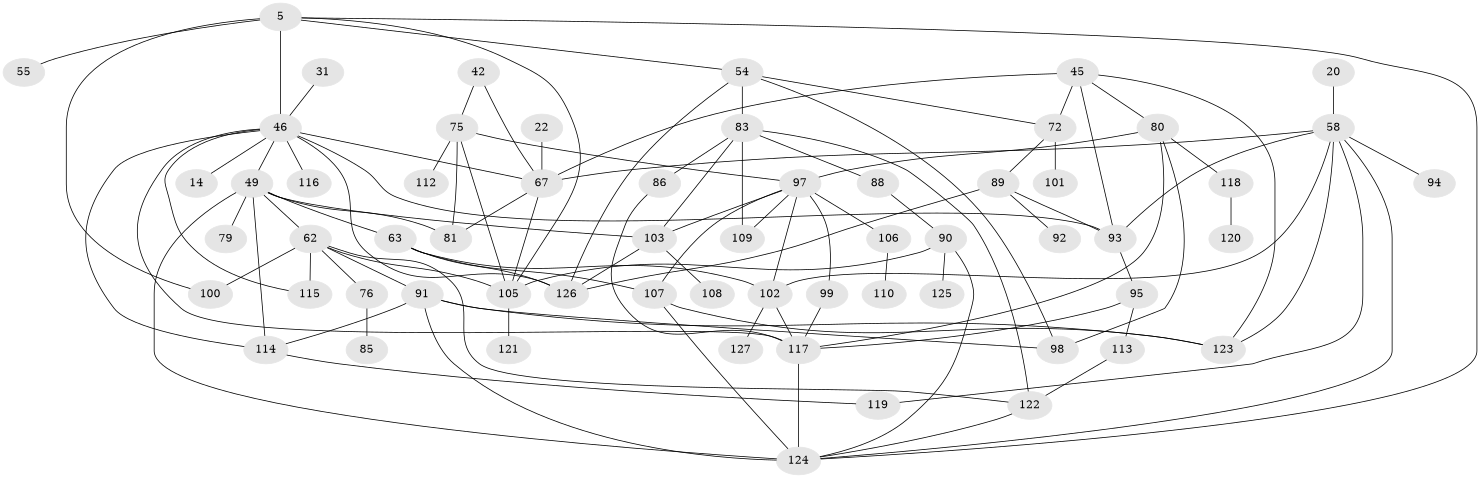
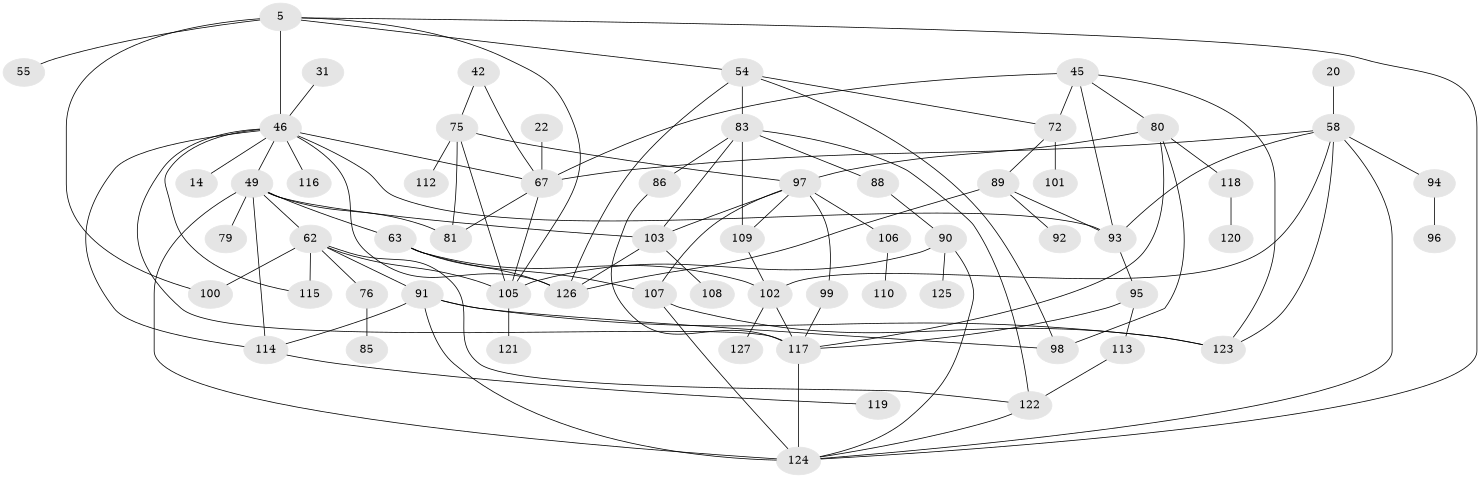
edge "97" -- "102": now "109" -- "102"
node "96": added
edge "58" -- "119": removed
